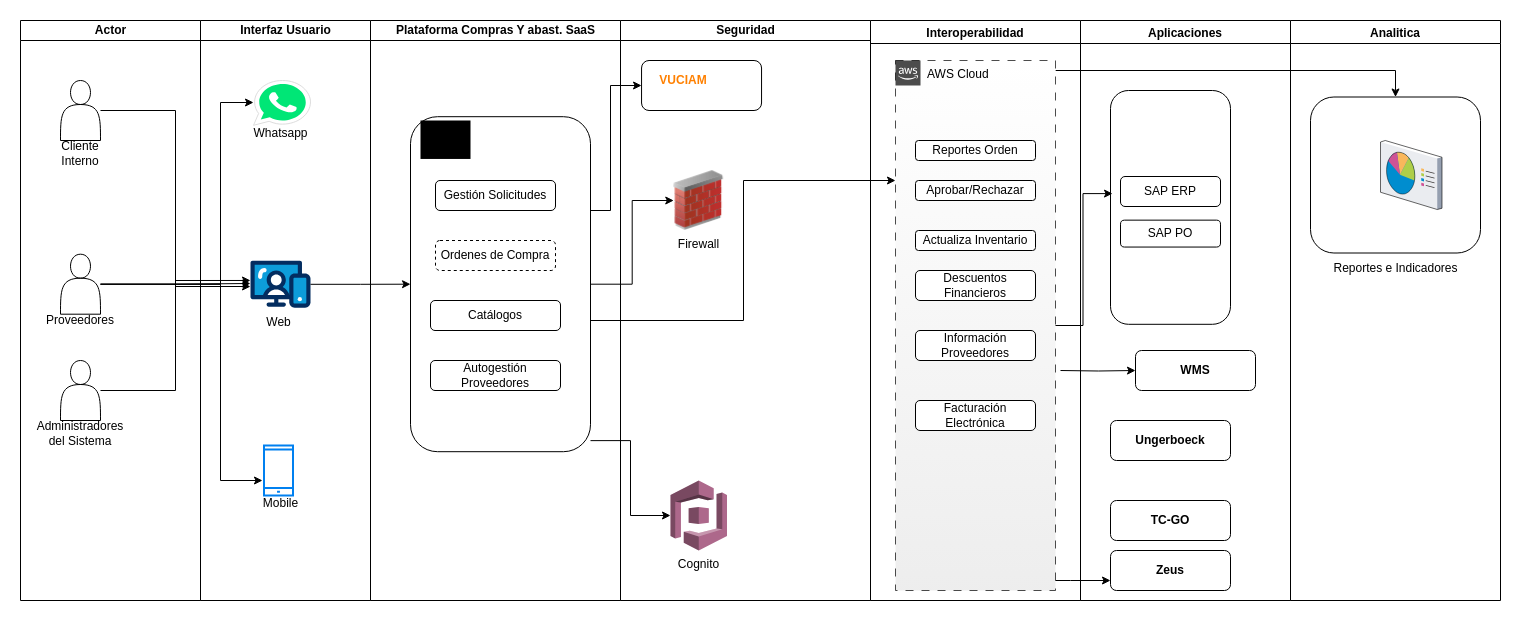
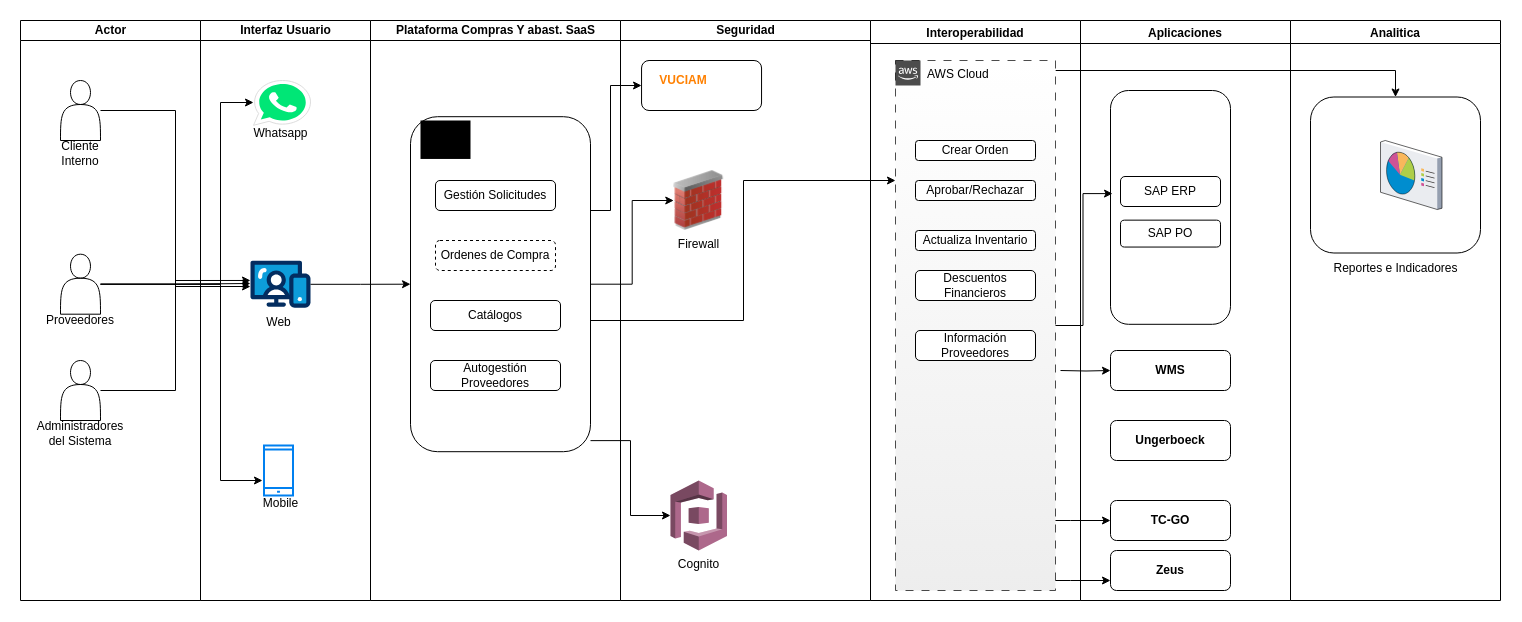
node "Reportes Orden": label "Reportes Orden" -> "Crear Orden"
node "WMS": moved (1196, 371) -> (1171, 371)
node "Facturación Electrónica": removed
edge "AWS Cloud" -> "TC-GO": added
